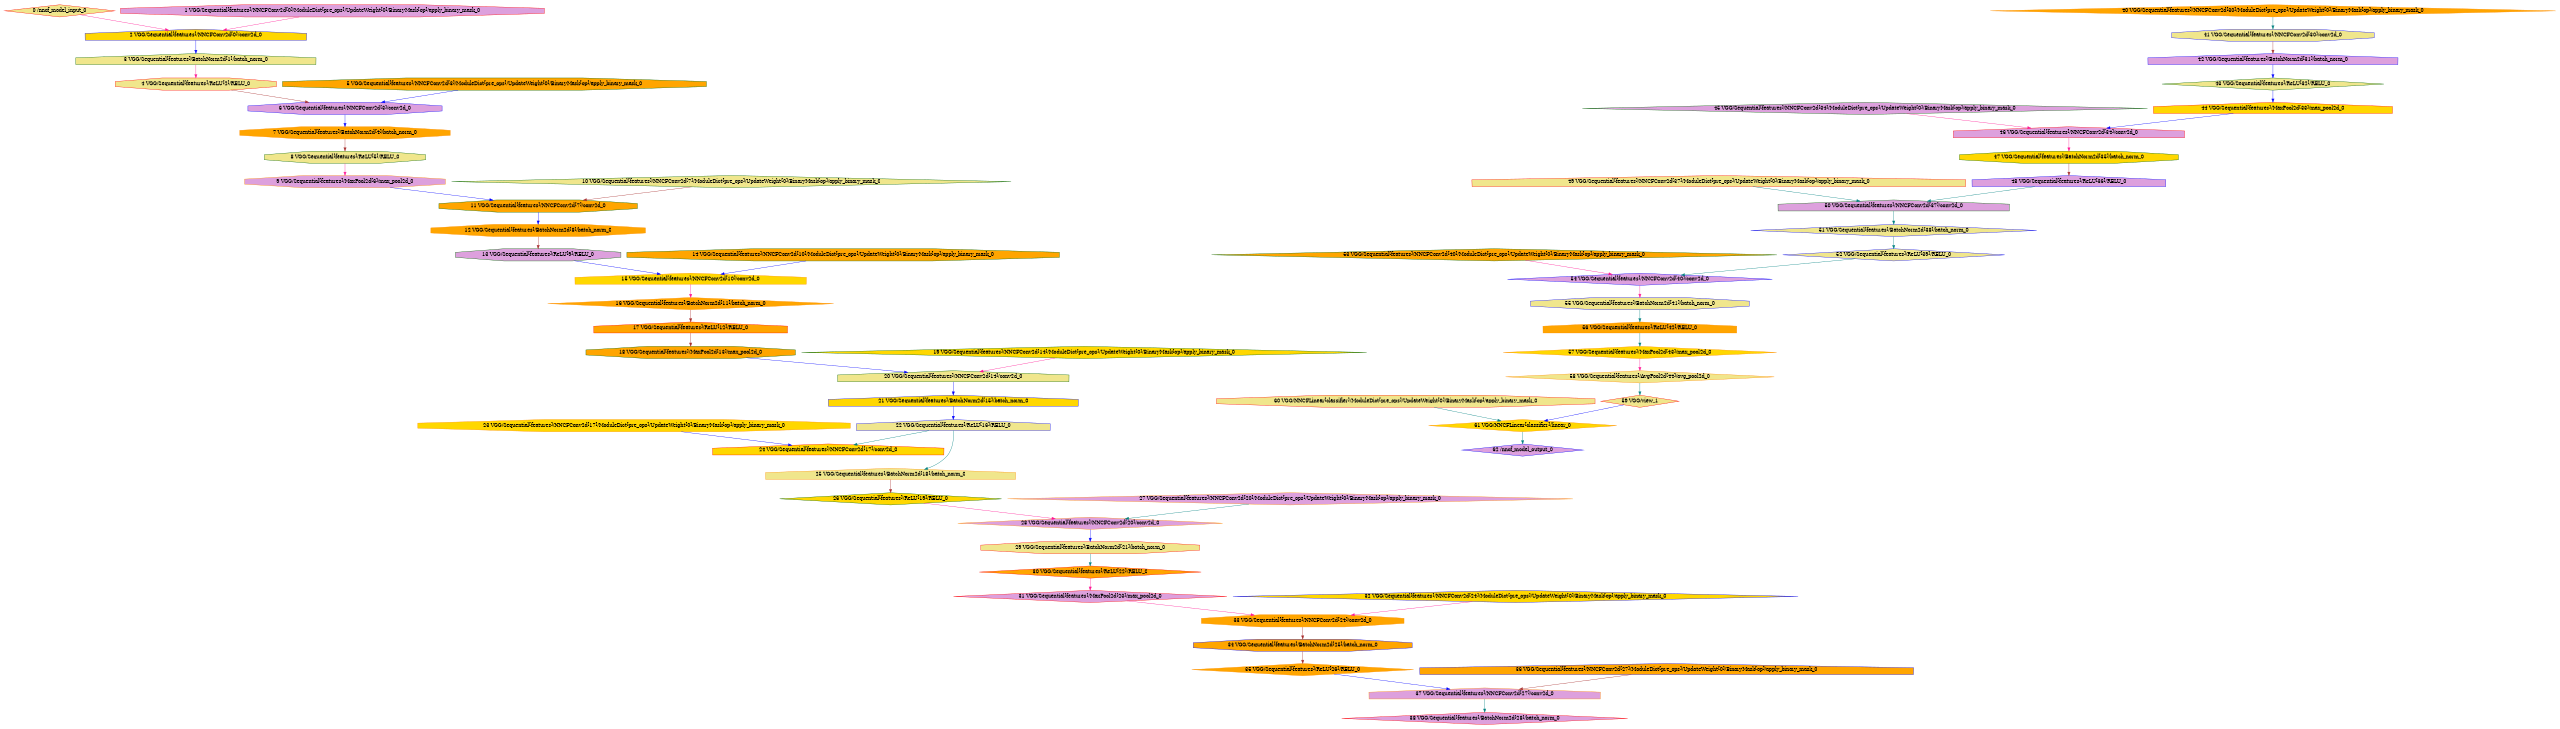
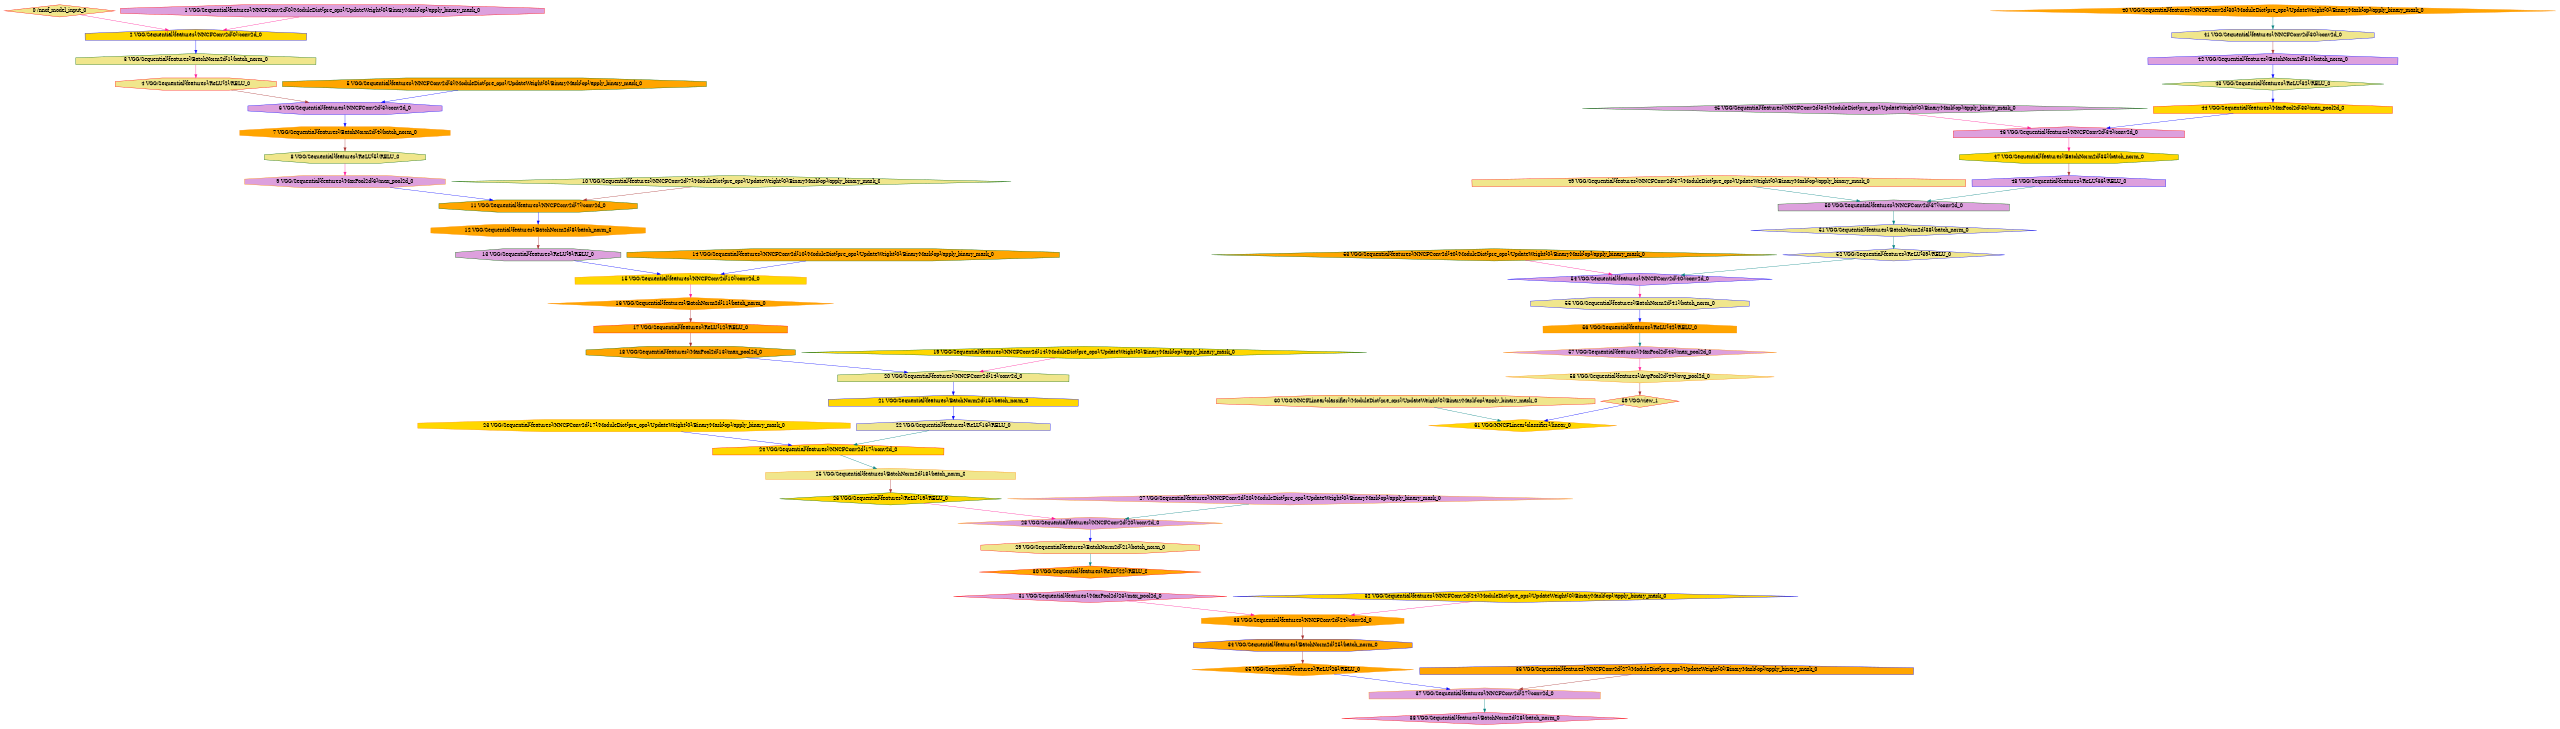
edge "55 VGG/Sequential[features]/BatchNorm2d[41]/batch_norm_0" -> "56 VGG/Sequential[features]/ReLU[42]/RELU_0": color teal -> blue
node "57 VGG/Sequential[features]/MaxPool2d[43]/max_pool2d_0": fillcolor gold -> plum
edge "58 VGG/Sequential[features]/AvgPool2d[44]/avg_pool2d_0" -> "59 VGG/view_1": color teal -> brown
node "62 /nncf_model_output_0": removed
edge "22 VGG/Sequential[features]/ReLU[16]/RELU_0" -> "25 VGG/Sequential[features]/BatchNorm2d[18]/batch_norm_0": now "24 VGG/Sequential[features]/NNCFConv2d[17]/conv2d_0" -> "25 VGG/Sequential[features]/BatchNorm2d[18]/batch_norm_0"
edge "30 VGG/Sequential[features]/ReLU[22]/RELU_0" -> "31 VGG/Sequential[features]/MaxPool2d[23]/max_pool2d_0": removed
